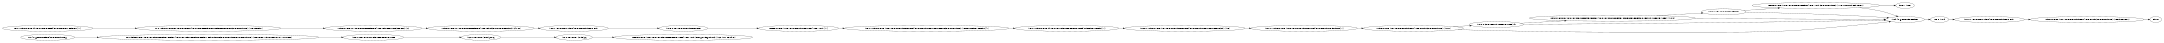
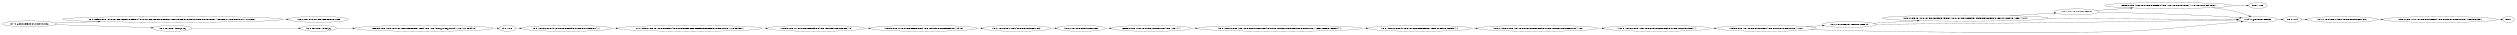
node "r4 = $r18": added
edge "$r18 = new javax.crypto.spec.PBEKeySpec" -> "$r3 = newarray (char)[112]": now "r17 := @parameter0: java.lang.String[]" -> "$r3 = newarray (char)[112]"
